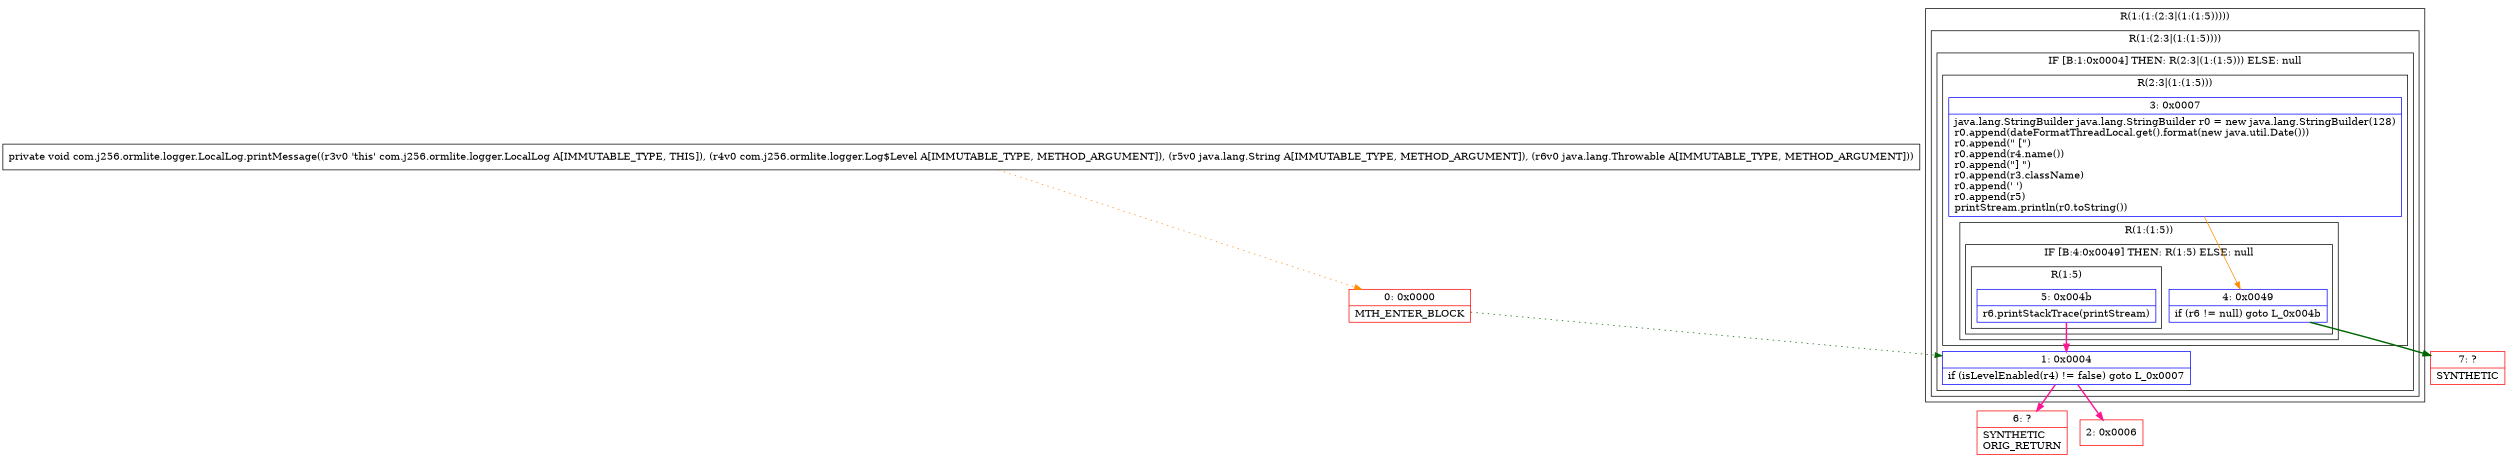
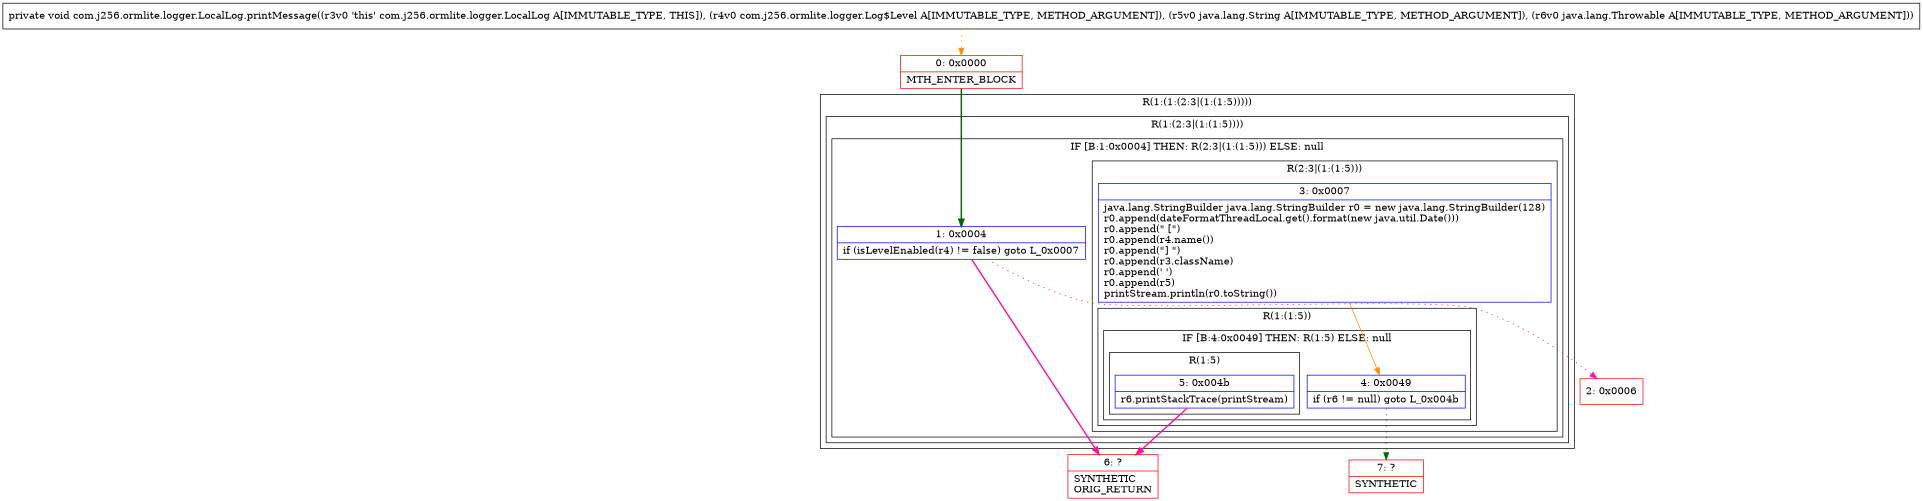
edge "5: 0x004b" -> "1: 0x0004": now "5: 0x004b" -> "6: ?"
edge "0: 0x0000" -> "1: 0x0004": style dotted -> bold
edge "4: 0x0049" -> "7: ?": style bold -> dotted
edge "1: 0x0004" -> "2: 0x0006": style bold -> dotted
